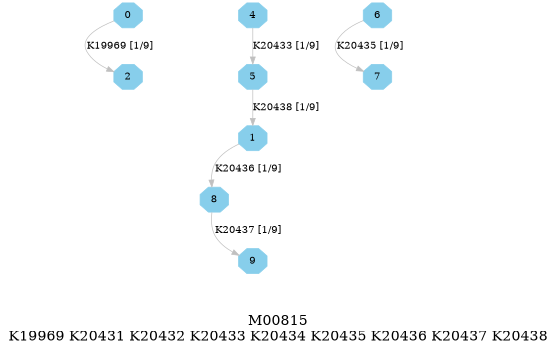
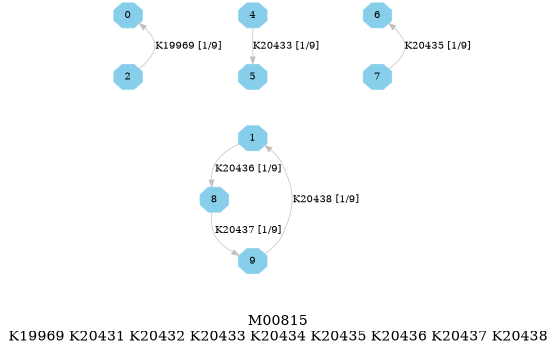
edge "0" -> "2": reversed
edge "6" -> "7": reversed
edge "5" -> "1": now "9" -> "1"
